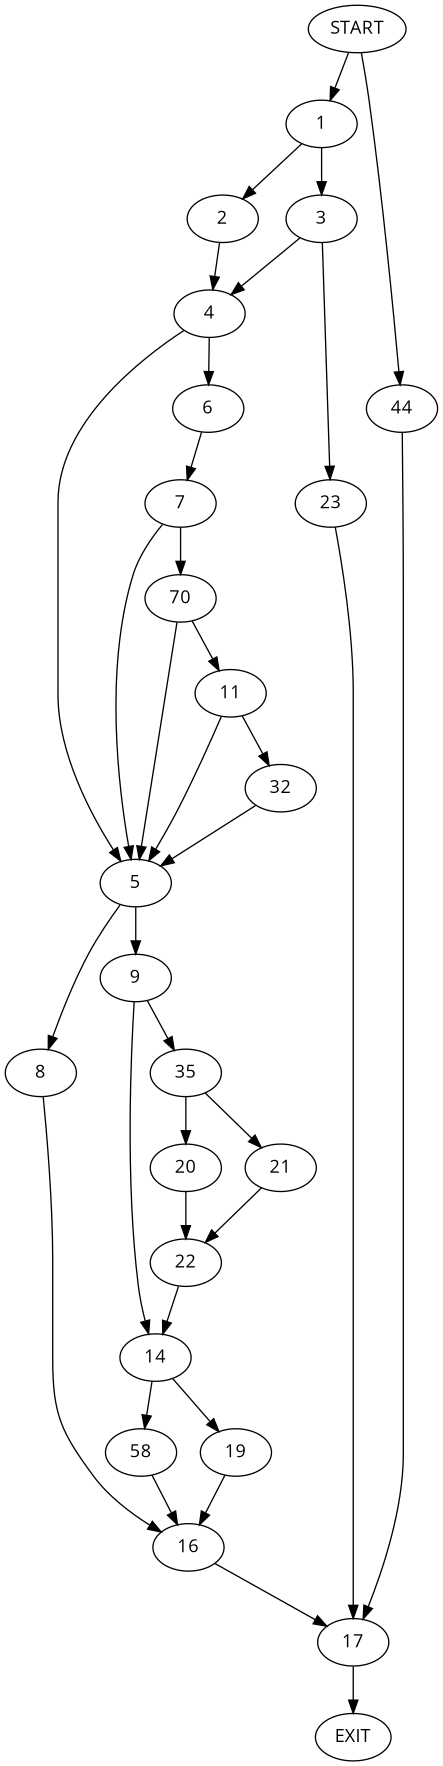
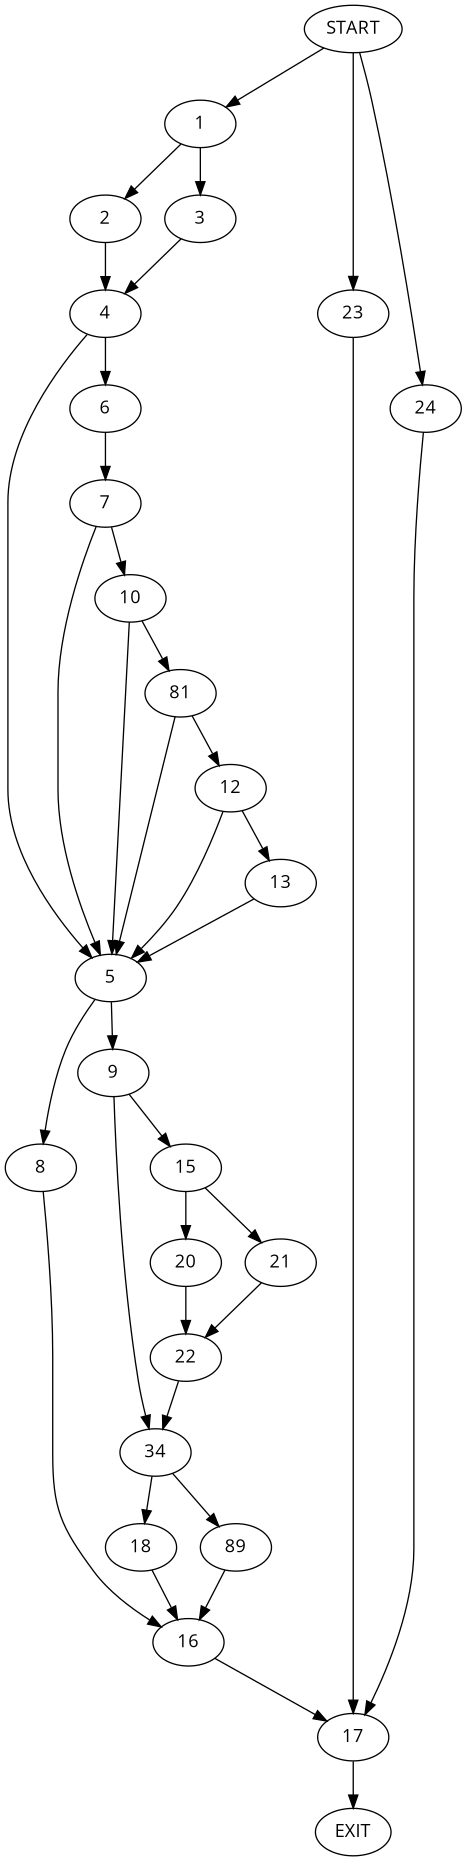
edge "3" -> "23": now "START" -> "23"
node "44": label "44" -> "24"
node "70": label "70" -> "10"
node "11": label "11" -> "81"
node "32": label "32" -> "12"
node "13": added
node "35": label "35" -> "15"
node "14": label "14" -> "34"
node "58": label "58" -> "18"
node "19": label "19" -> "89"
